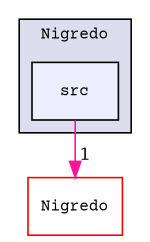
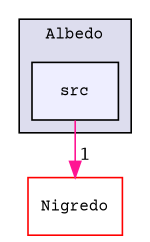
cluster "Nigredo": label "Nigredo" -> "Albedo"
